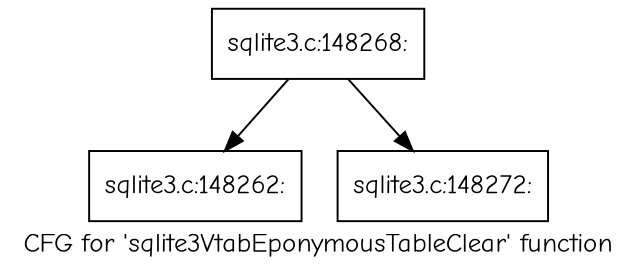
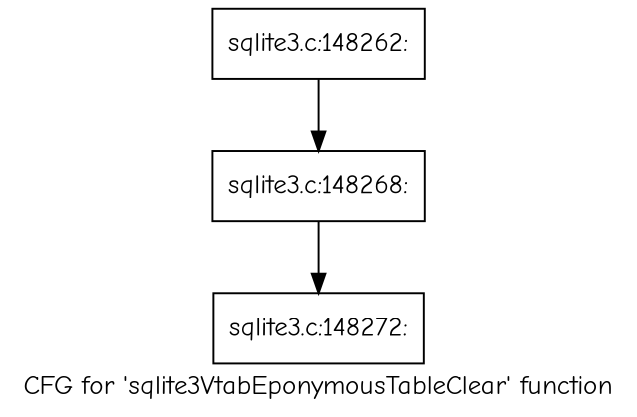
edge "sqlite3.c:148268:" -> "sqlite3.c:148262:": reversed
